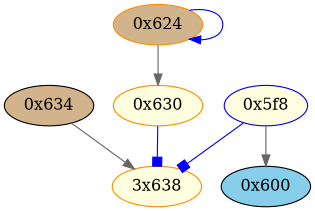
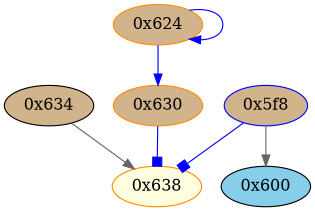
edge "0x624" -> "0x630": color gray40 -> blue
node "0x630": fillcolor lightyellow -> tan
node "0x5f8": fillcolor lightyellow -> tan
node "3x638": label "3x638" -> "0x638"
